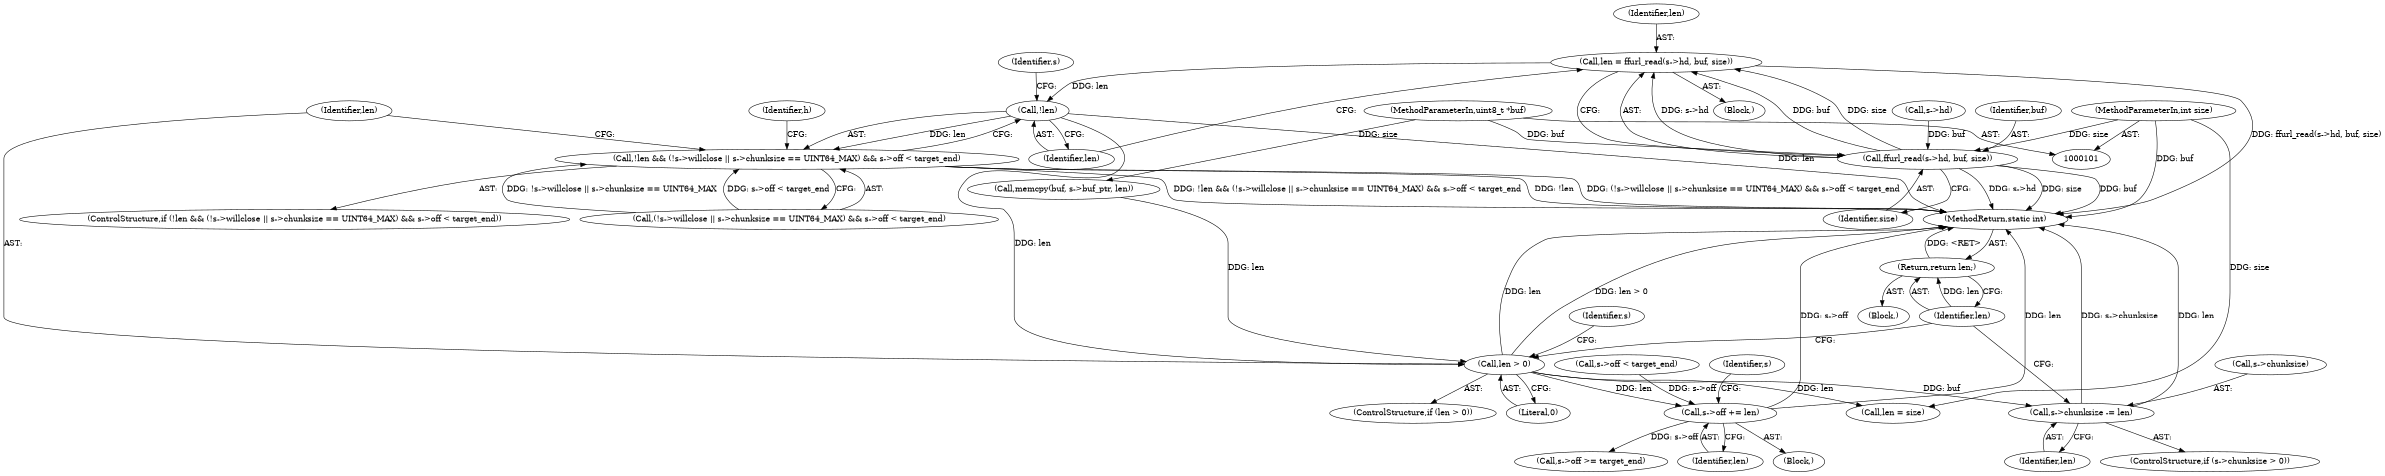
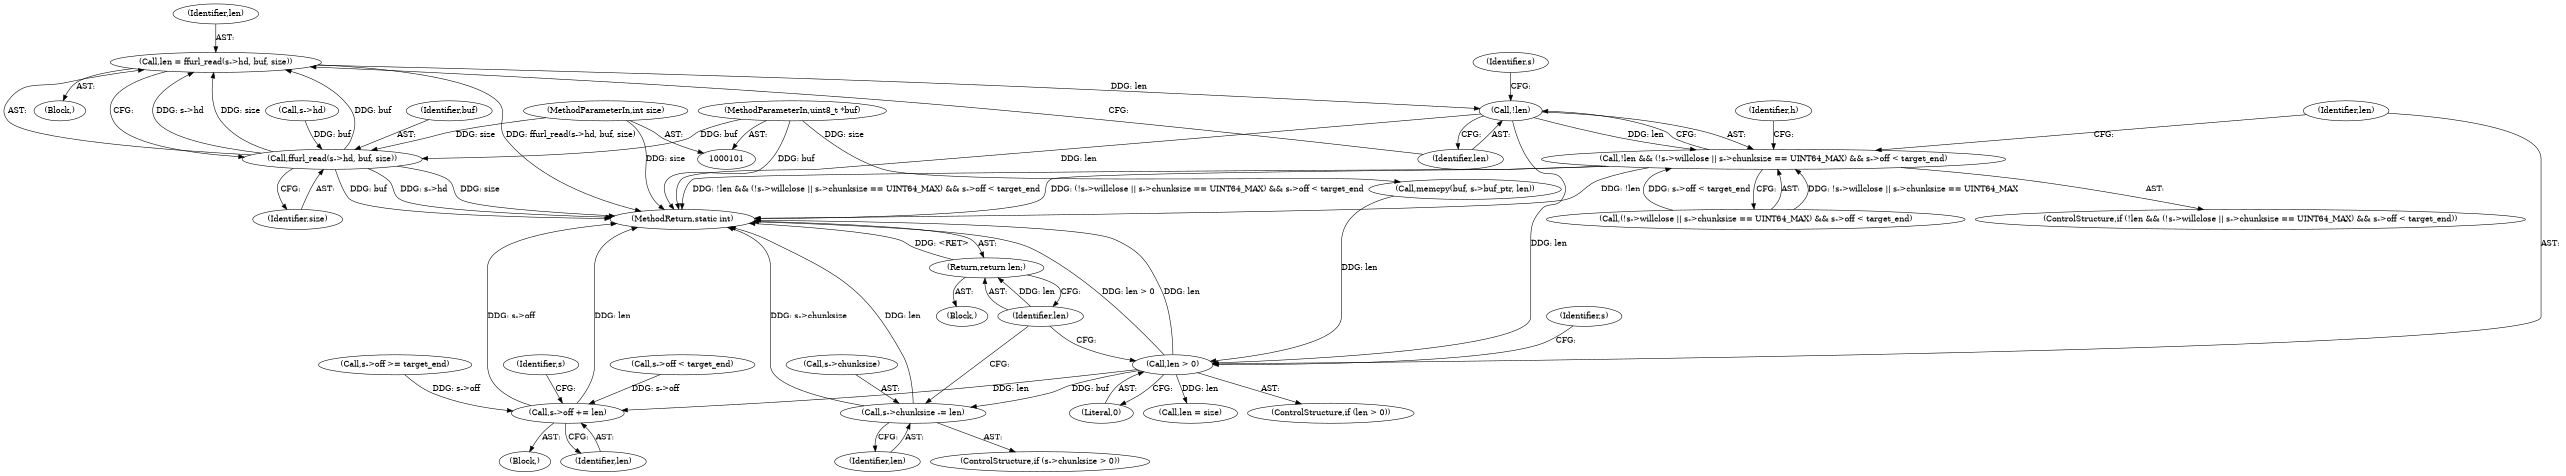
edge "(MethodParameterIn,int size)" -> "(MethodReturn,static int)": label "DDG: buf" -> "DDG: size"
edge "(MethodParameterIn,uint8_t *buf)" -> "(MethodReturn,static int)": added, label "DDG: buf"
edge "(MethodParameterIn,int size)" -> "(Call,len = size)": removed, label "DDG: size"
edge "(Call,s->off += len)" -> "(Call,s->off >= target_end)": reversed
